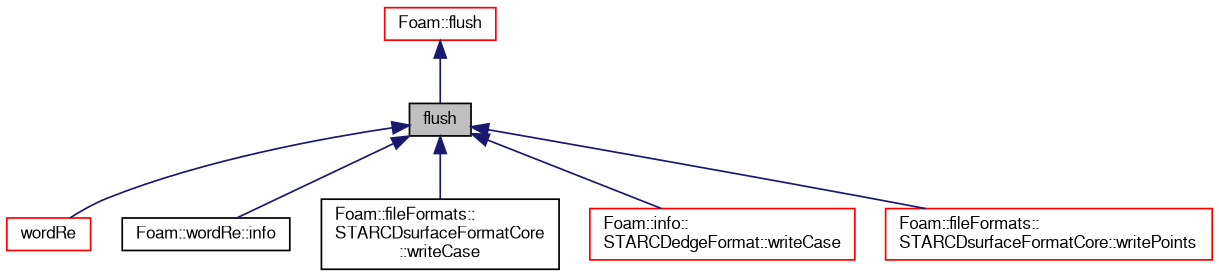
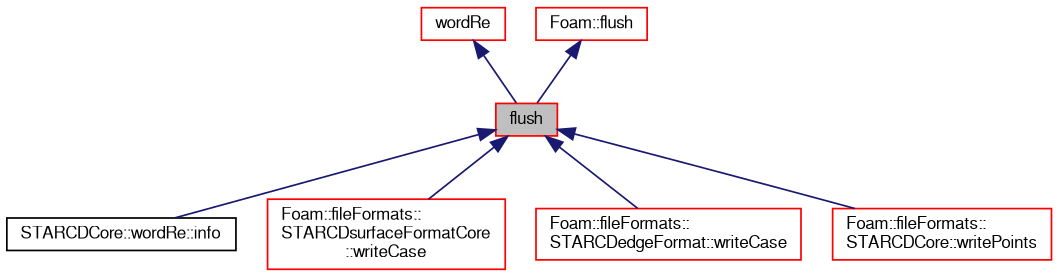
node "flush": color black -> red
edge "wordRe" -> "flush": reversed
node "Foam::wordRe::info": label "Foam::wordRe::info" -> "STARCDCore::wordRe::info"
node "Foam::fileFormats:: STARCDsurfaceFormatCore ::writeCase": color black -> red
node "Foam::info:: STARCDedgeFormat::writeCase": label "Foam::info:: STARCDedgeFormat::writeCase" -> "Foam::fileFormats:: STARCDedgeFormat::writeCase"
node "Foam::fileFormats:: STARCDsurfaceFormatCore::writePoints": label "Foam::fileFormats:: STARCDsurfaceFormatCore::writePoints" -> "Foam::fileFormats:: STARCDCore::writePoints"
